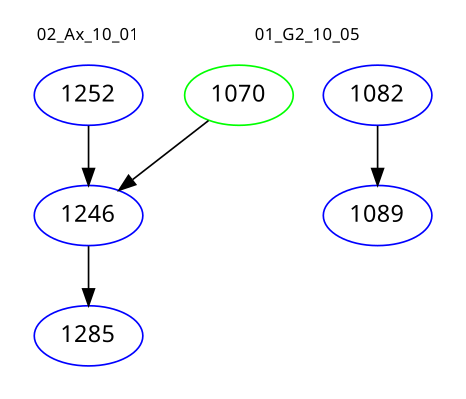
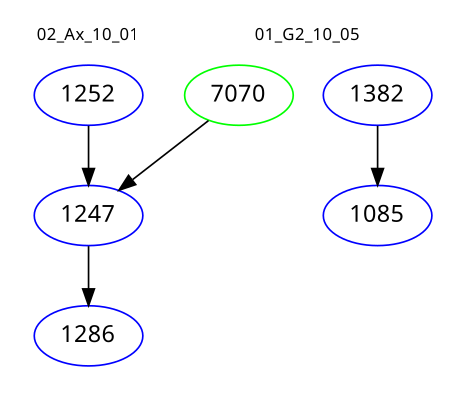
node "1070": label "1070" -> "7070"
node "1082": label "1082" -> "1382"
node "1246": label "1246" -> "1247"
node "1089": label "1089" -> "1085"
node "1285": label "1285" -> "1286"
